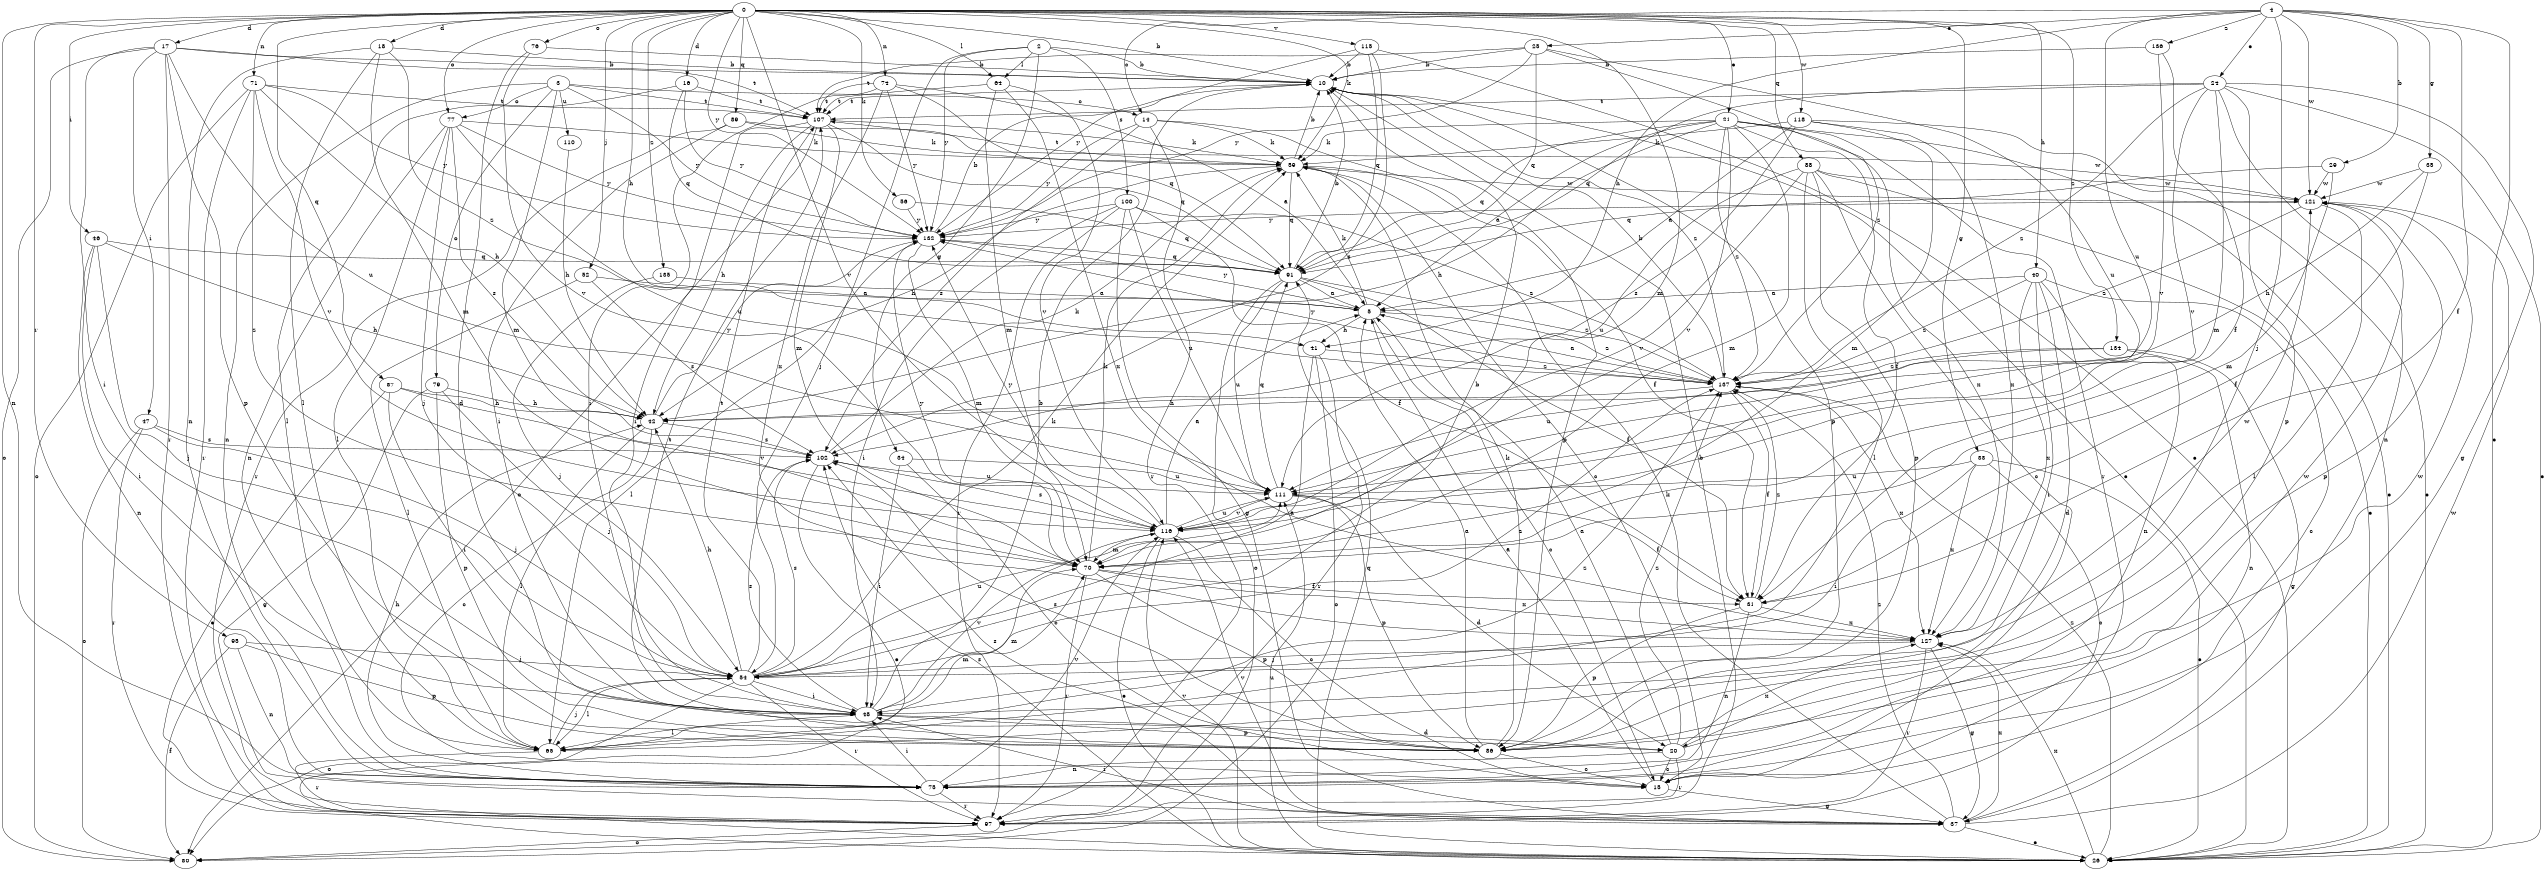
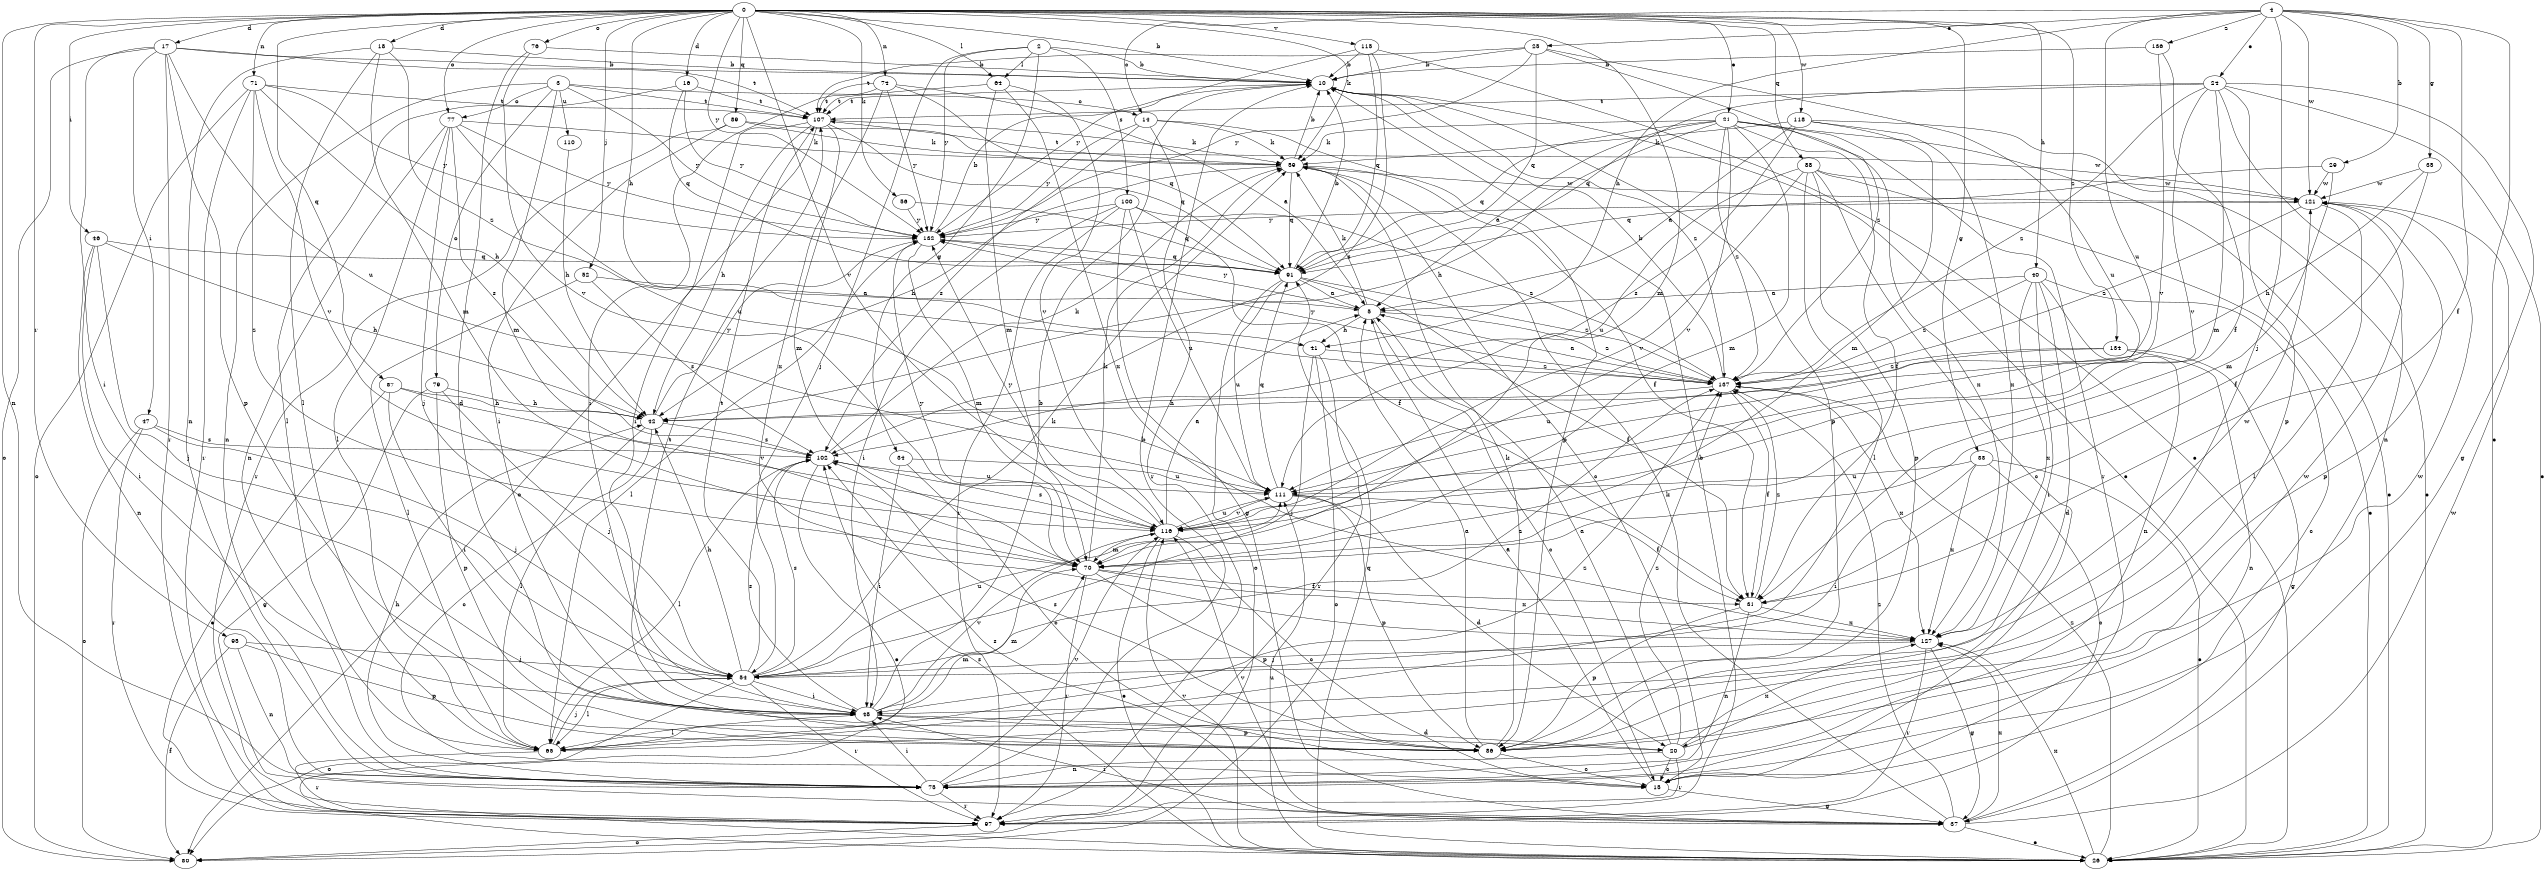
node "135": removed
edge "41" -> "54": label "a" -> "j"
edge "54" -> "10": now "75" -> "10"
edge "102" -> "65": added, label "l"
